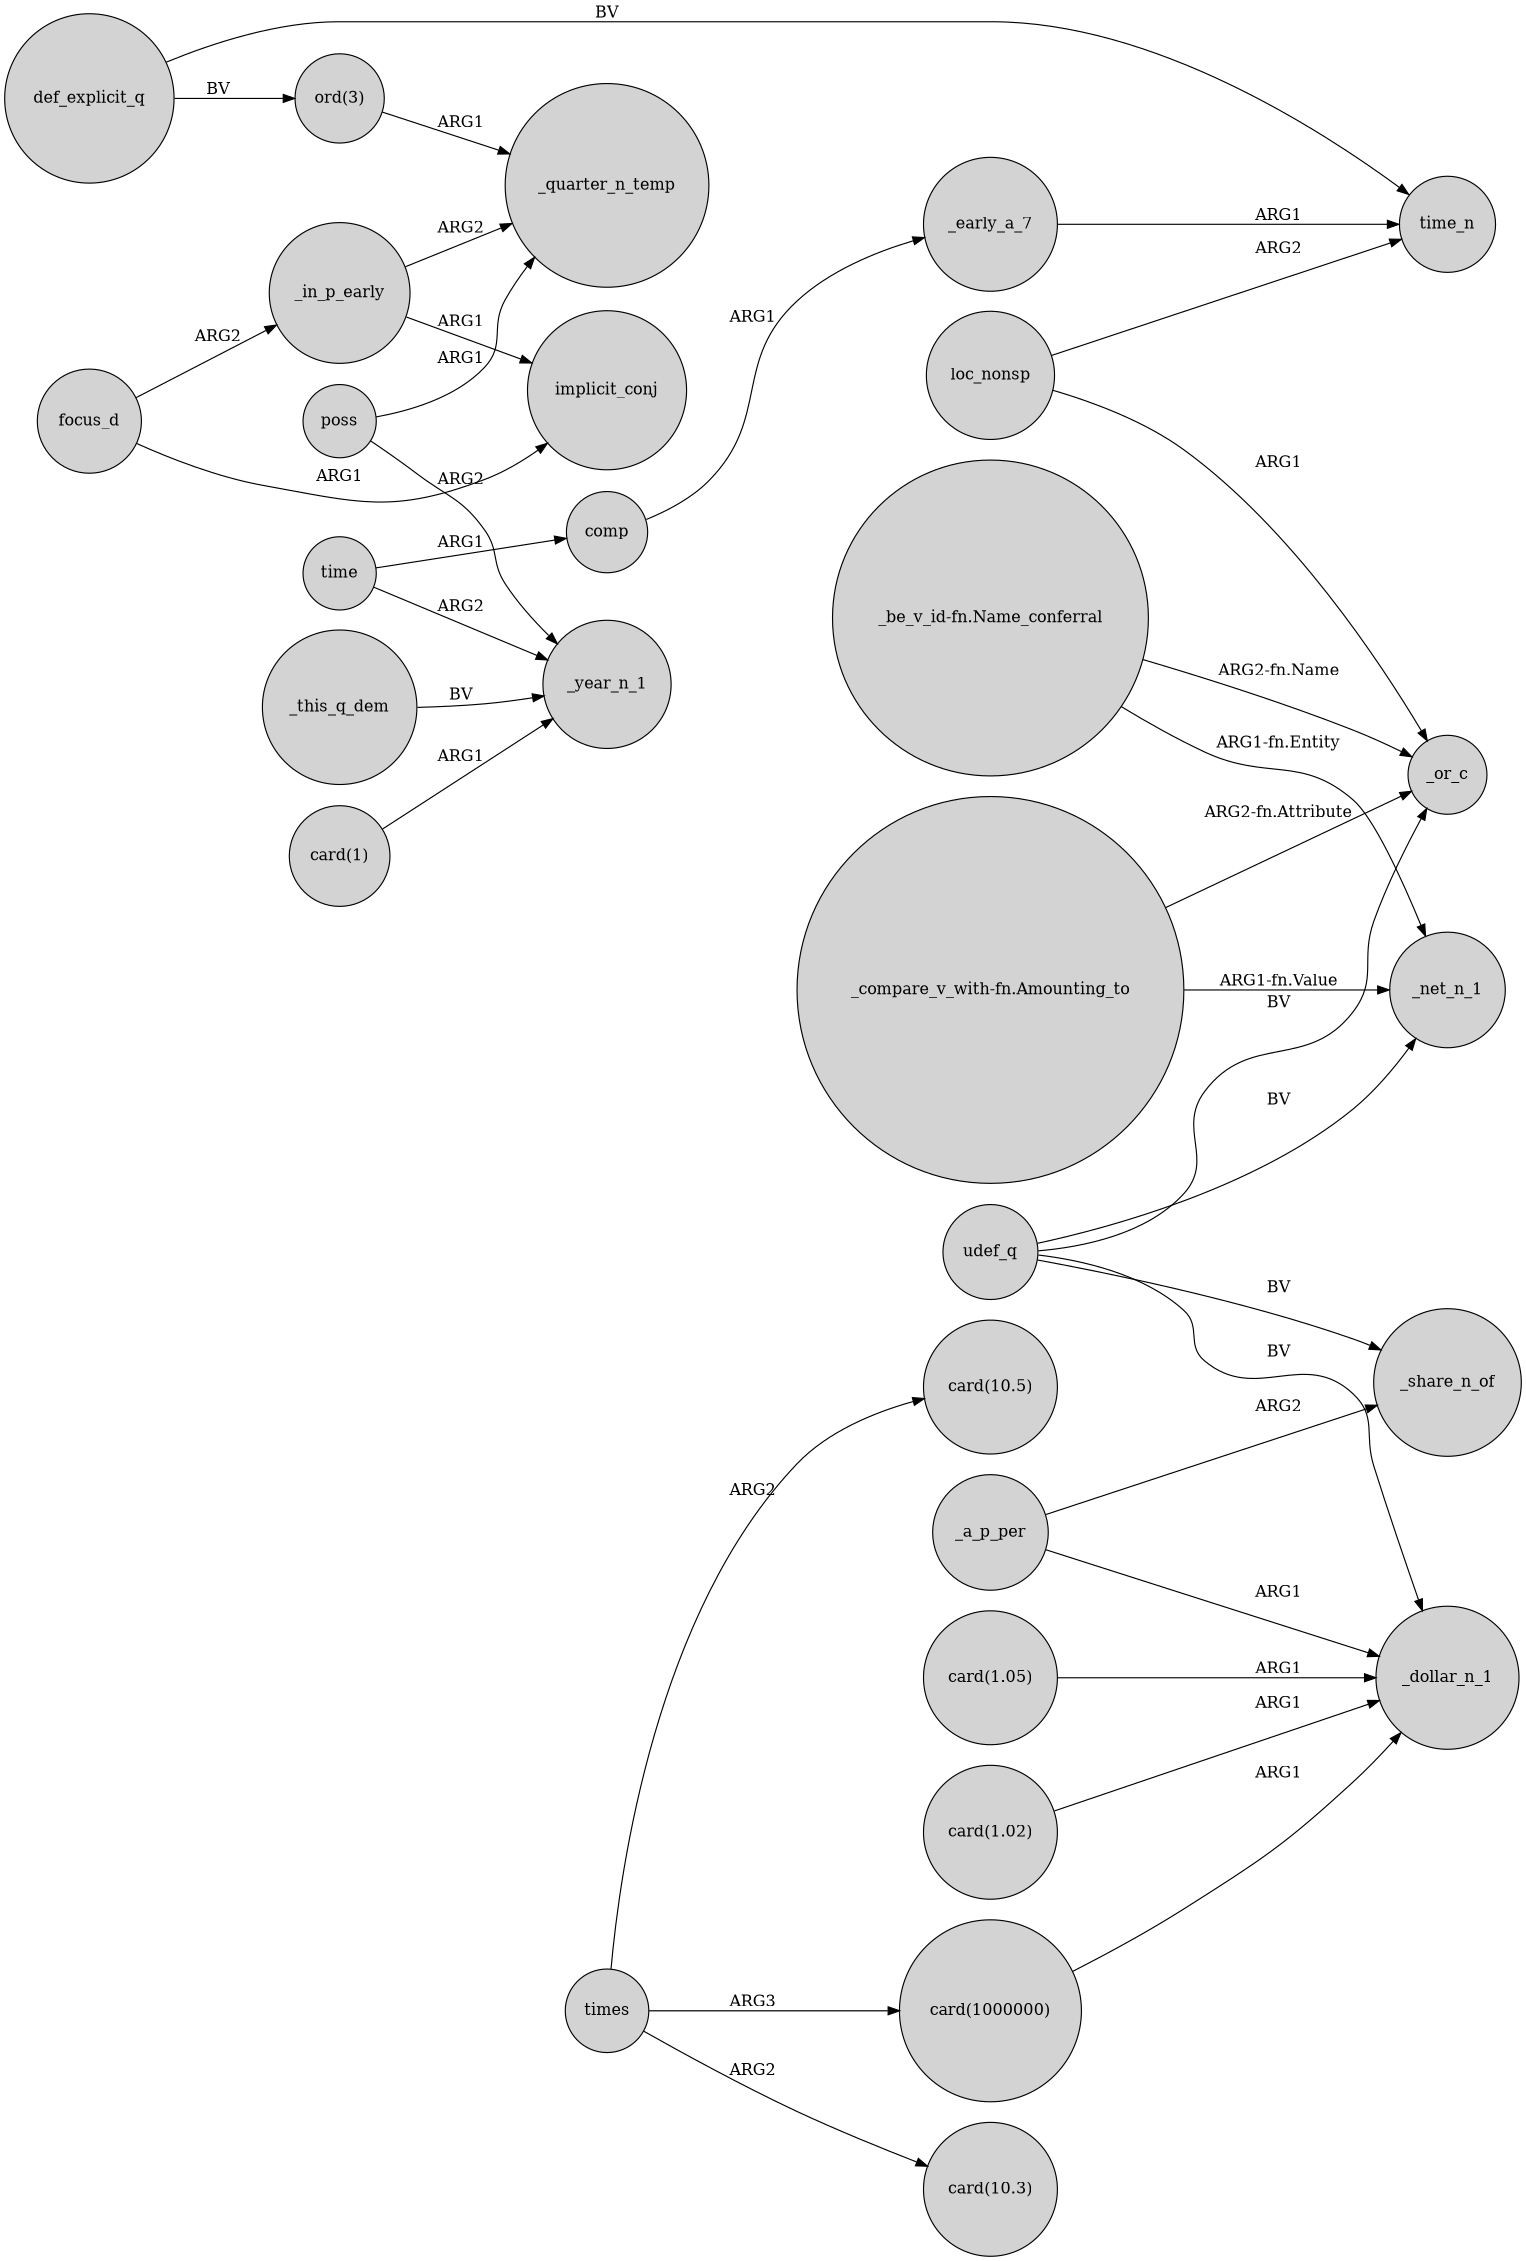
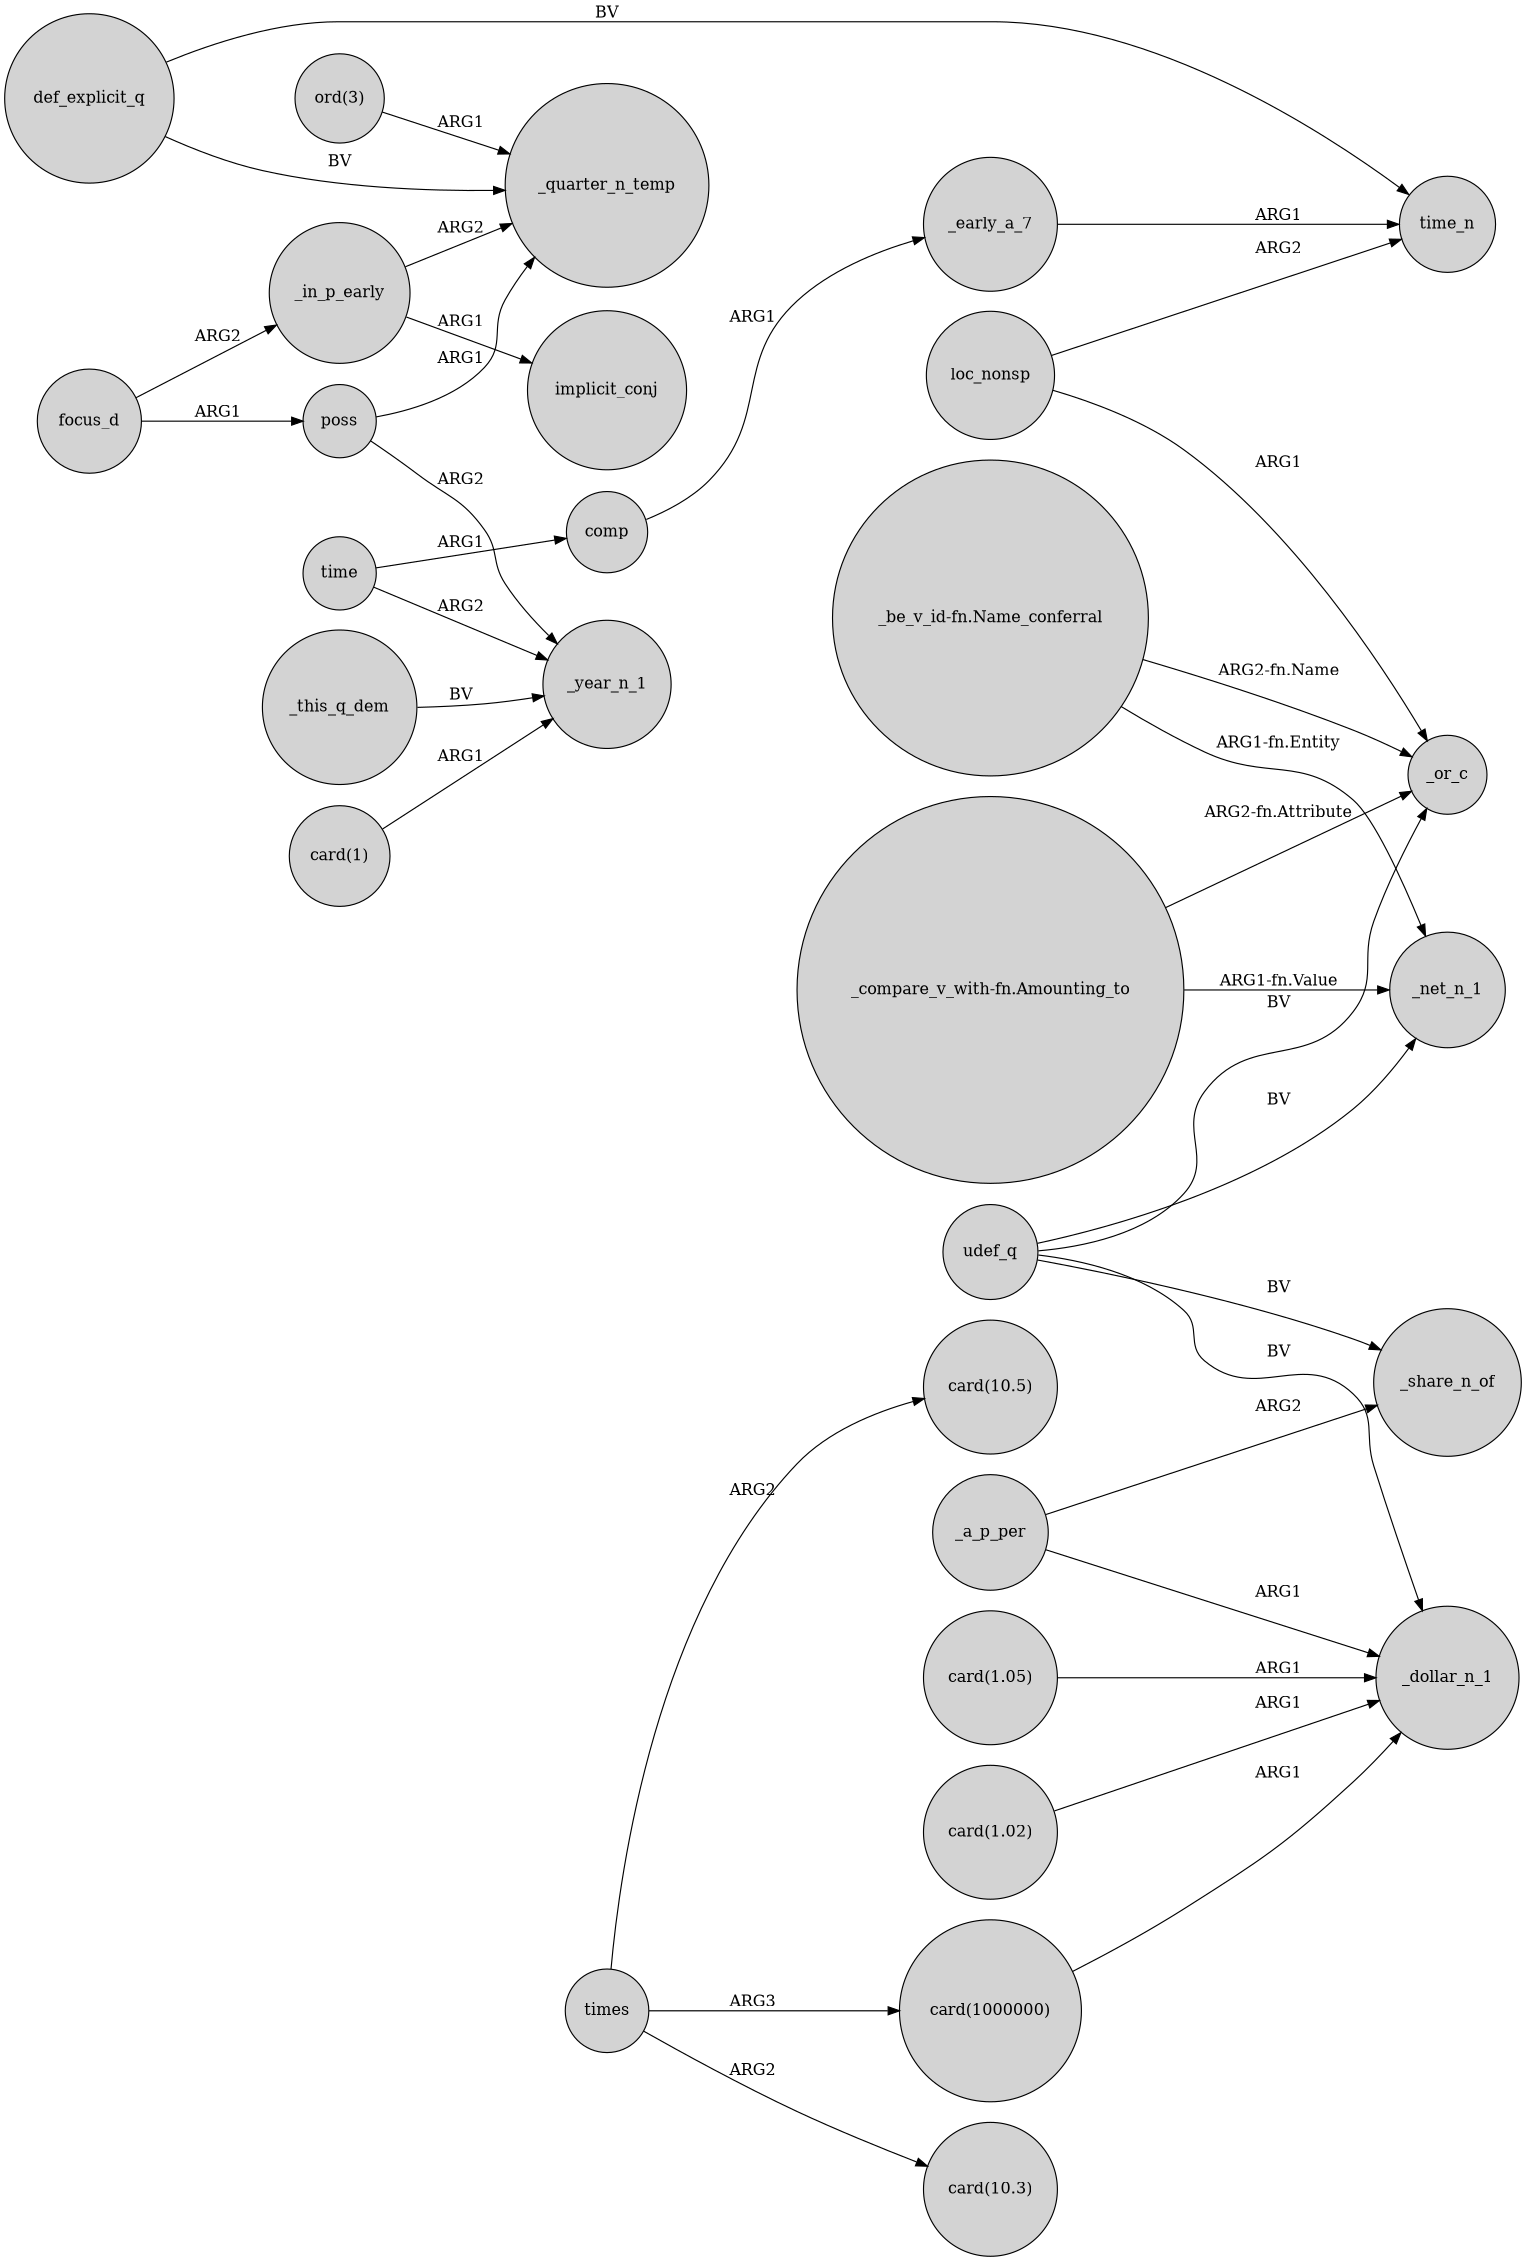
edge "def_explicit_q" -> "ord(3)": now "def_explicit_q" -> "_quarter_n_temp"
edge "focus_d" -> "implicit_conj": now "focus_d" -> "poss"
